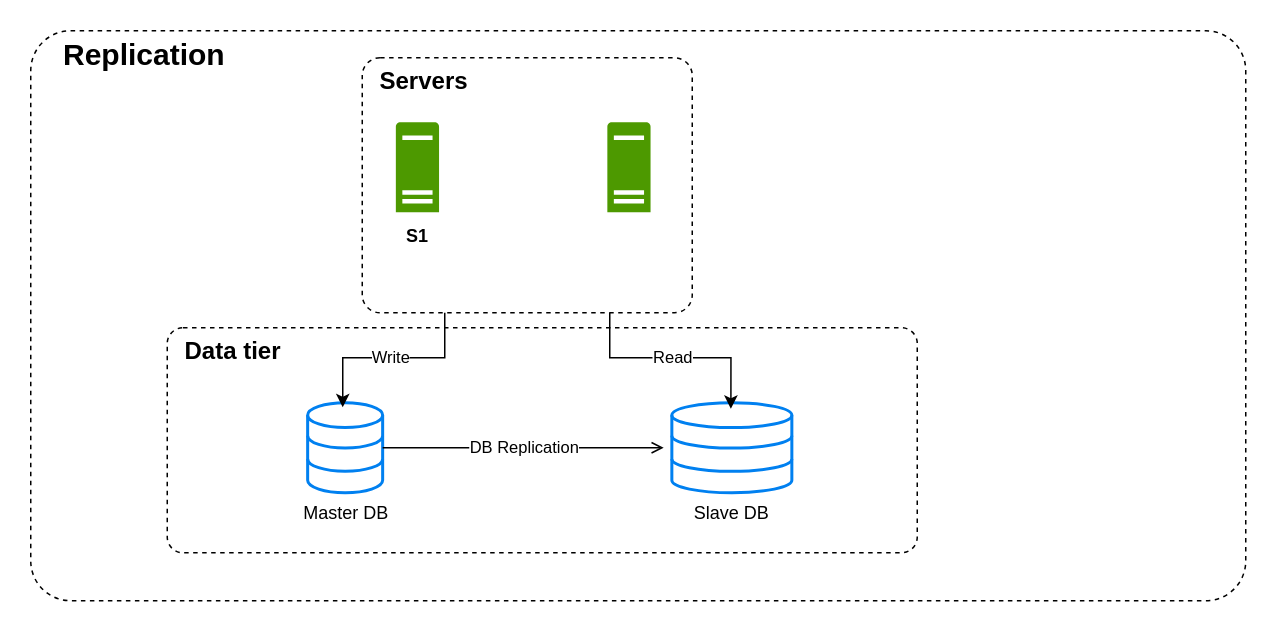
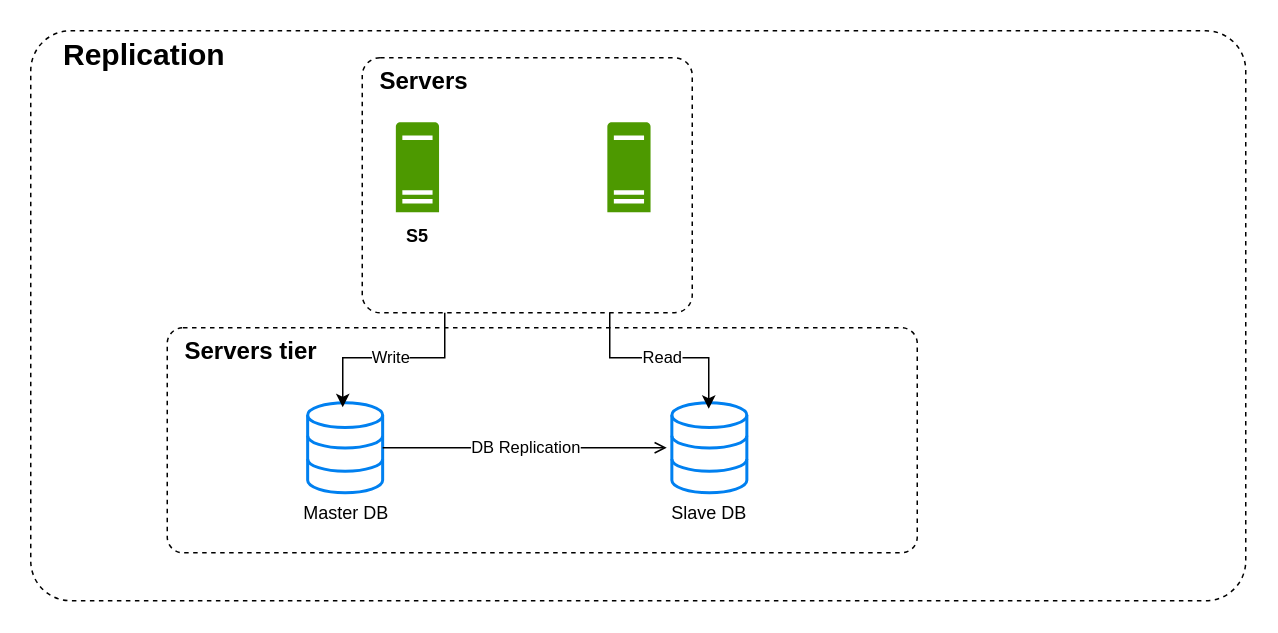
node "S1": label "S1" -> "S5"
node "Data tier": label "Data tier" -> "Servers tier"
node "Slave DB": size 120x90 -> 75x90
